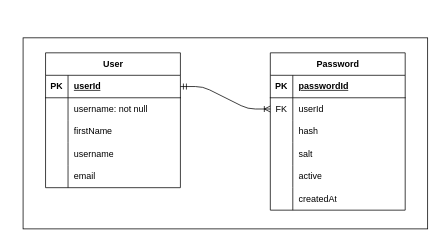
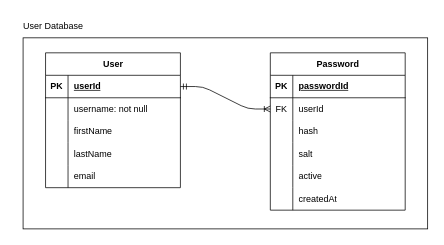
node "User Database": added
node "username": label "username" -> "lastName"
